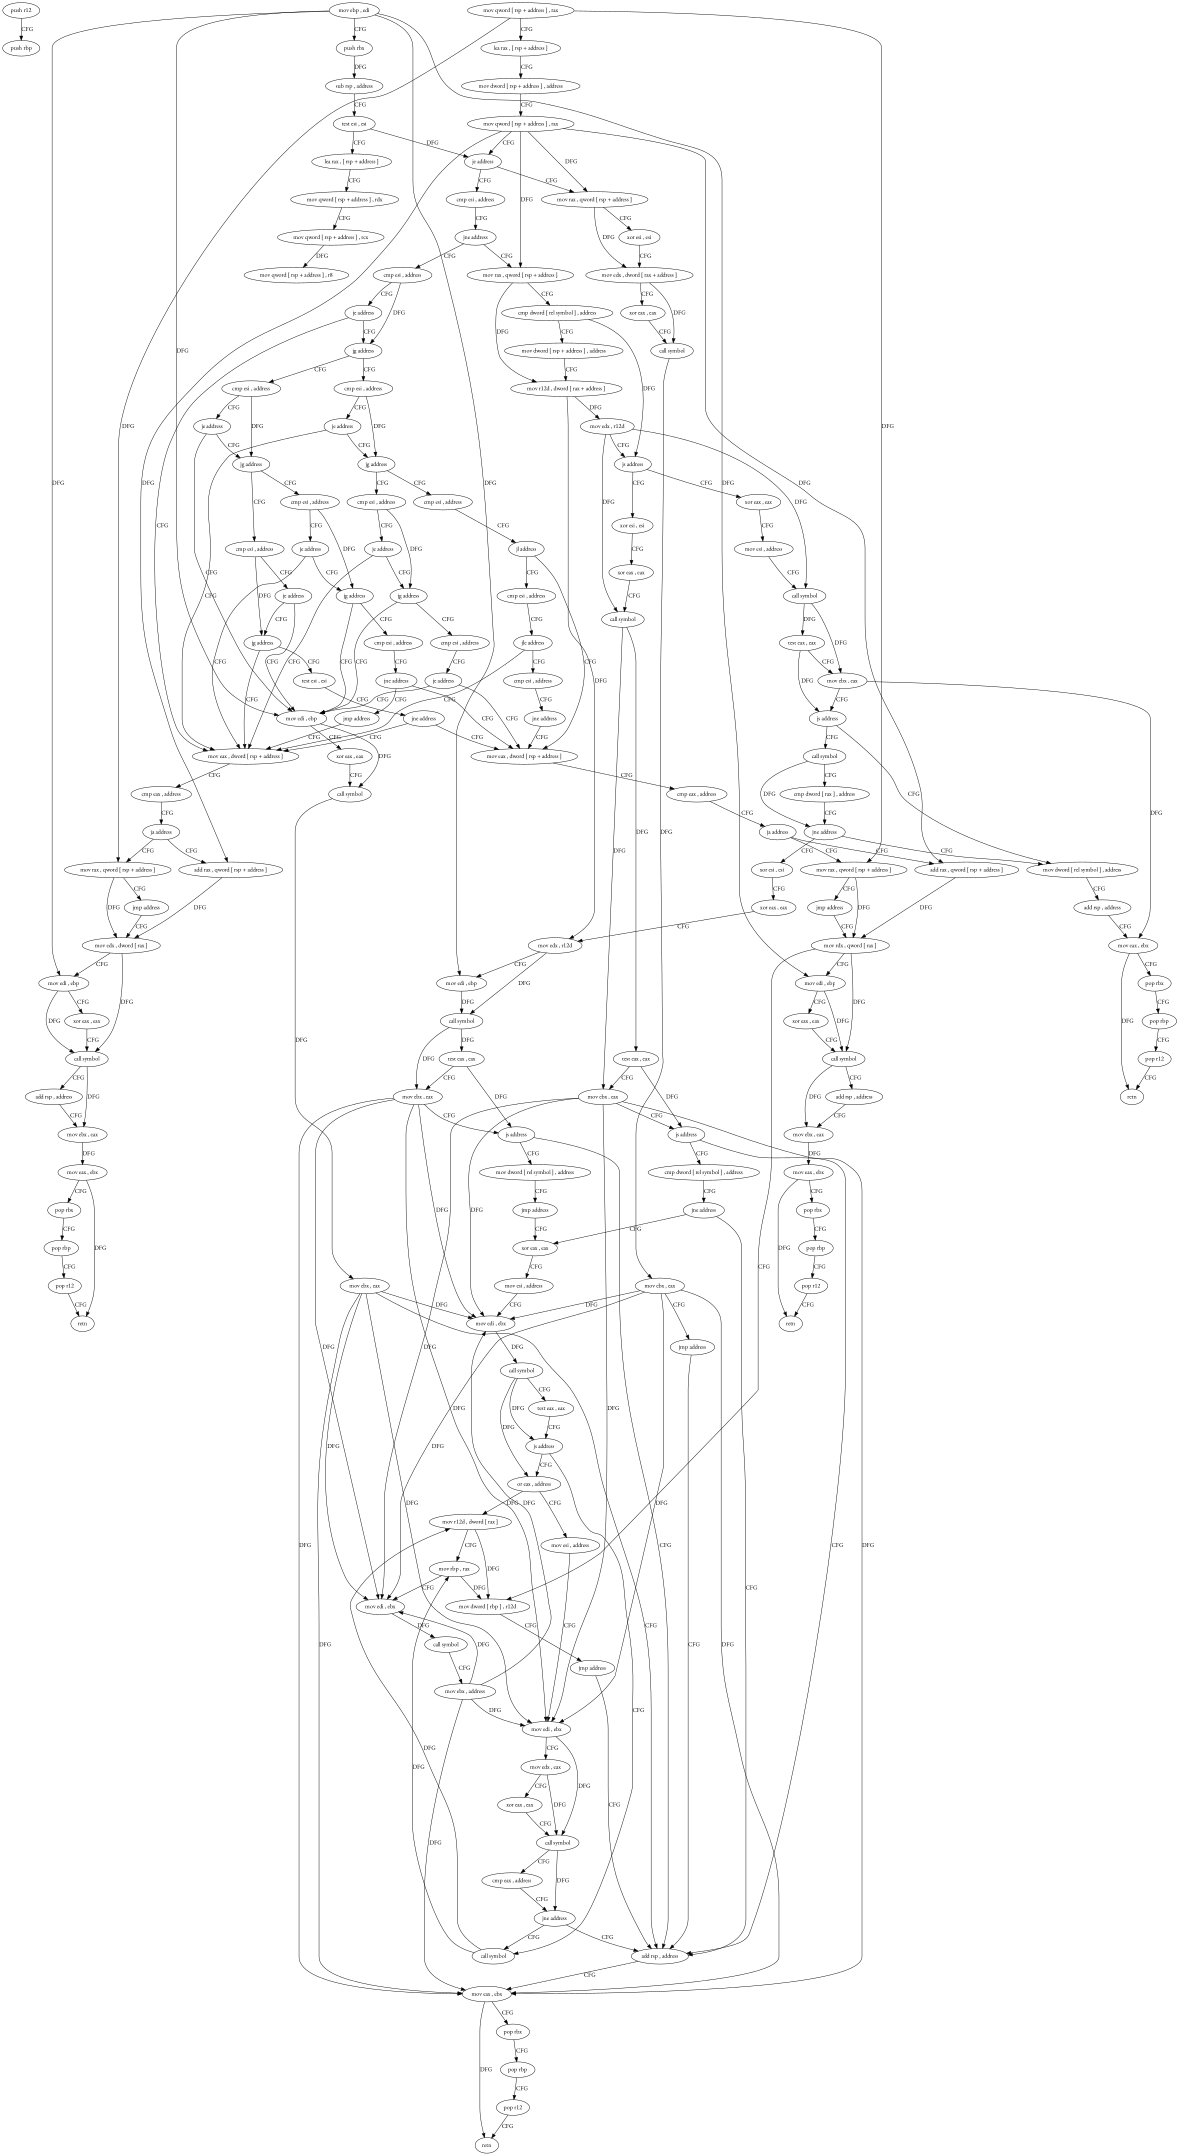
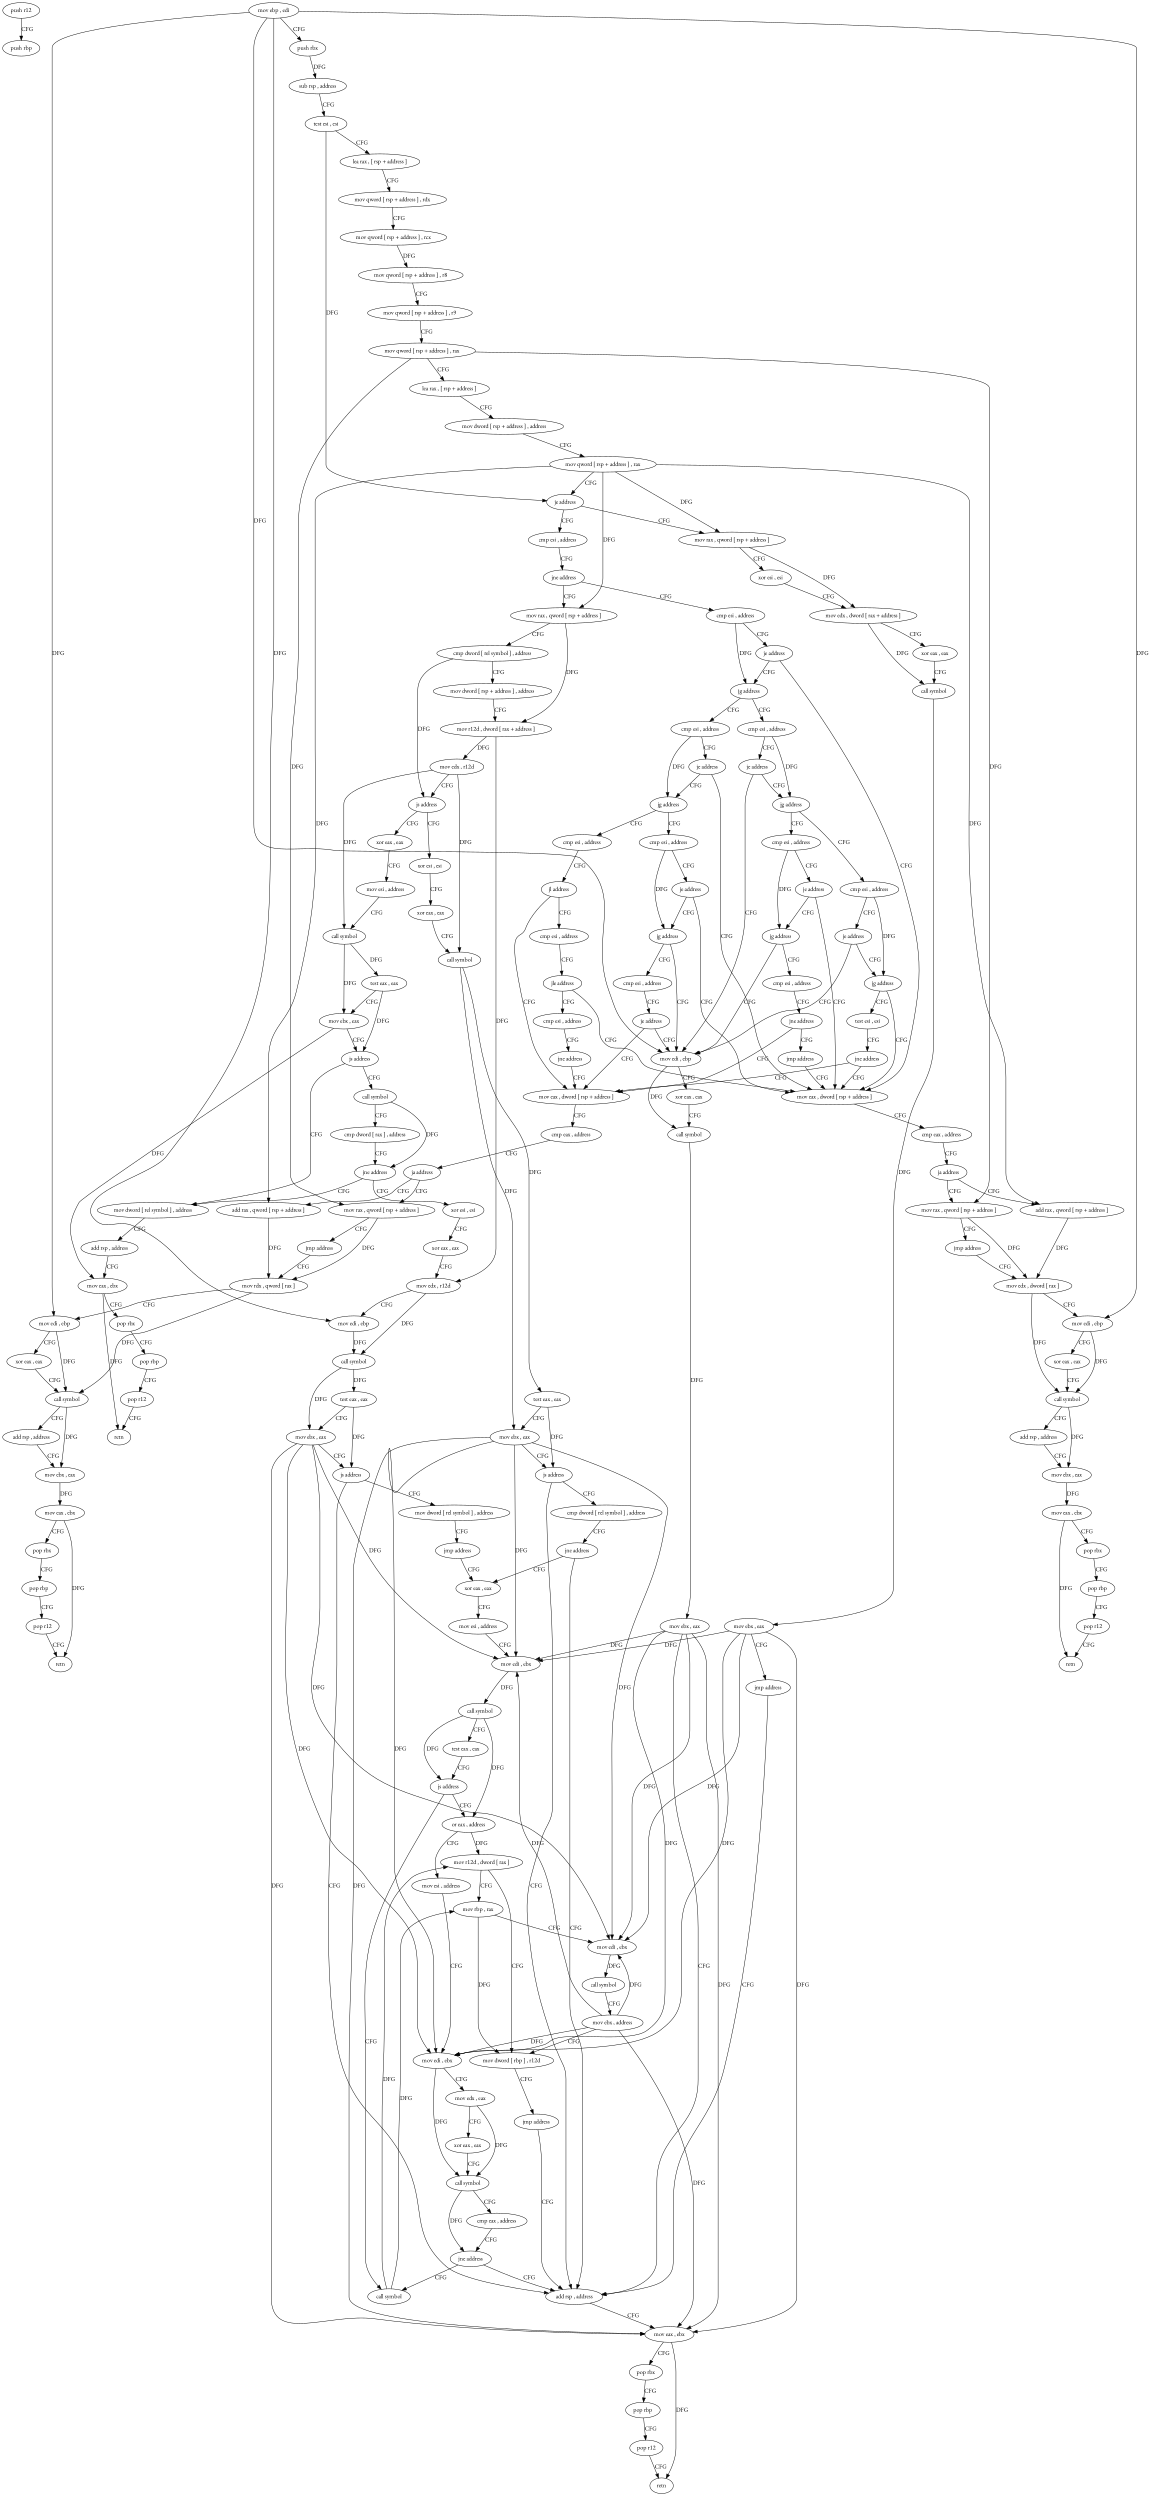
node "mov qword [ rsp + address ] , r9": added
edge "mov rdx , qword [ rax ]" -> "mov dword [ rbp ] , r12d": now "mov ebx , address" -> "mov dword [ rbp ] , r12d"
edge "mov r12d , dword [ rax ]" -> "mov dword [ rbp ] , r12d": label "DFG" -> "CFG"
